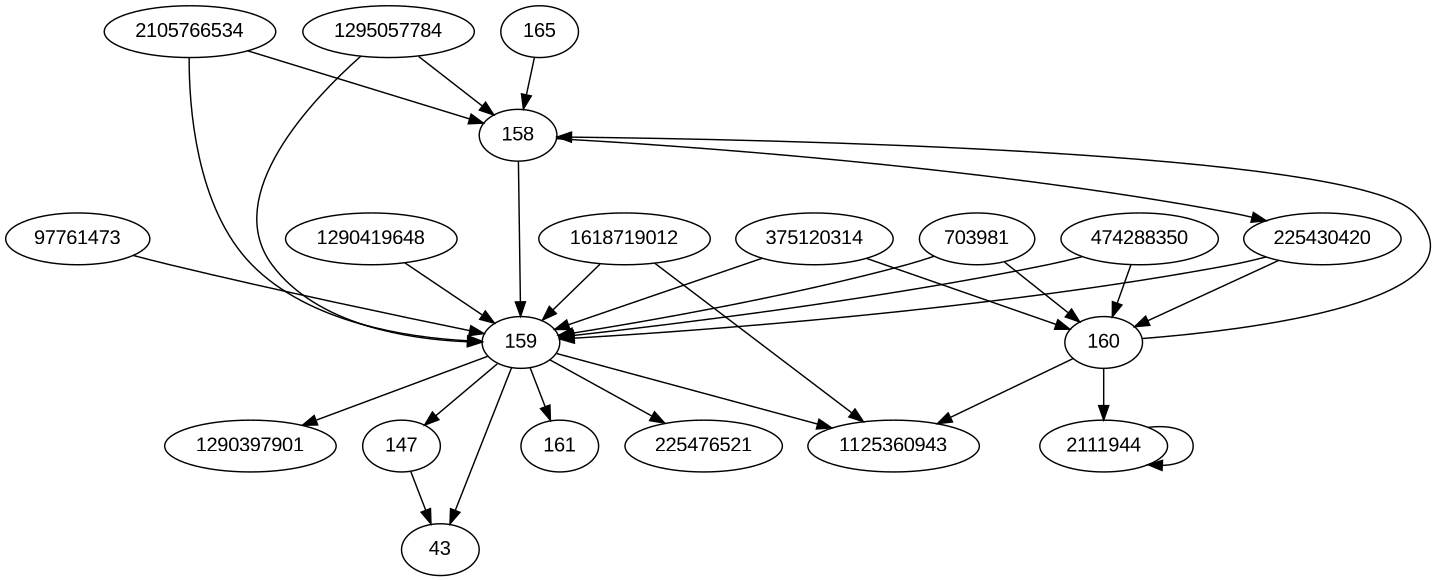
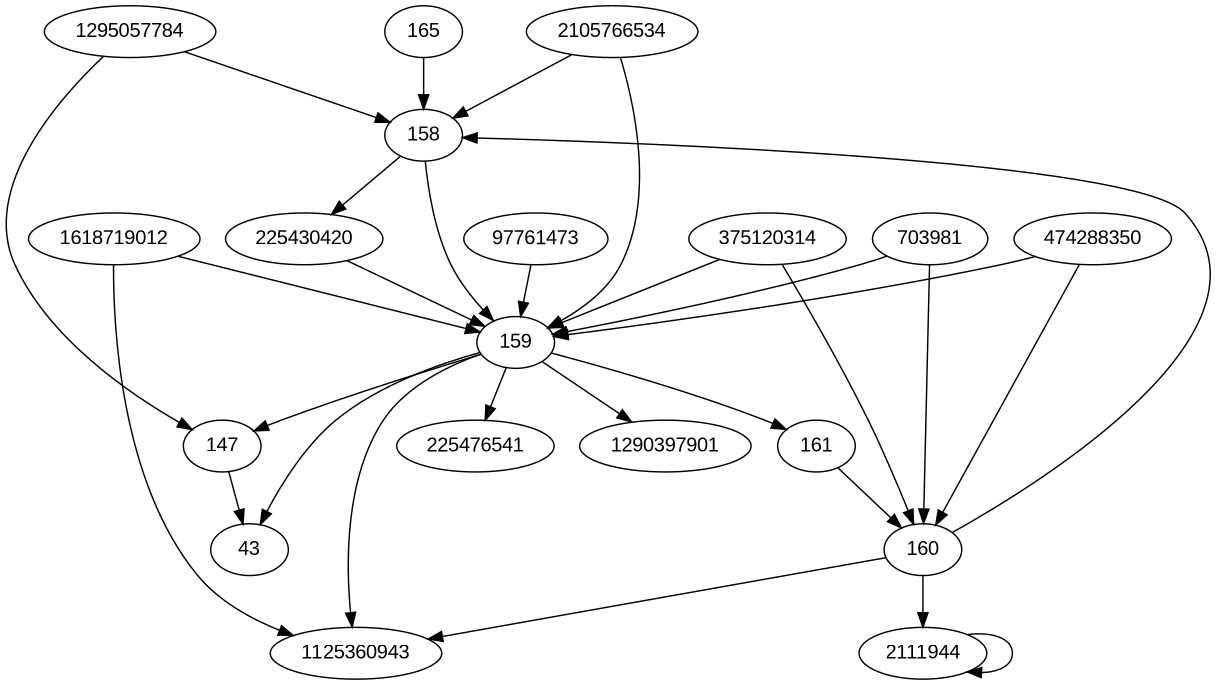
node "1290419648": removed
edge "1295057784" -> "159": now "1295057784" -> "147"
edge "225430420" -> "160": now "161" -> "160"
node "225476521": label "225476521" -> "225476541"
